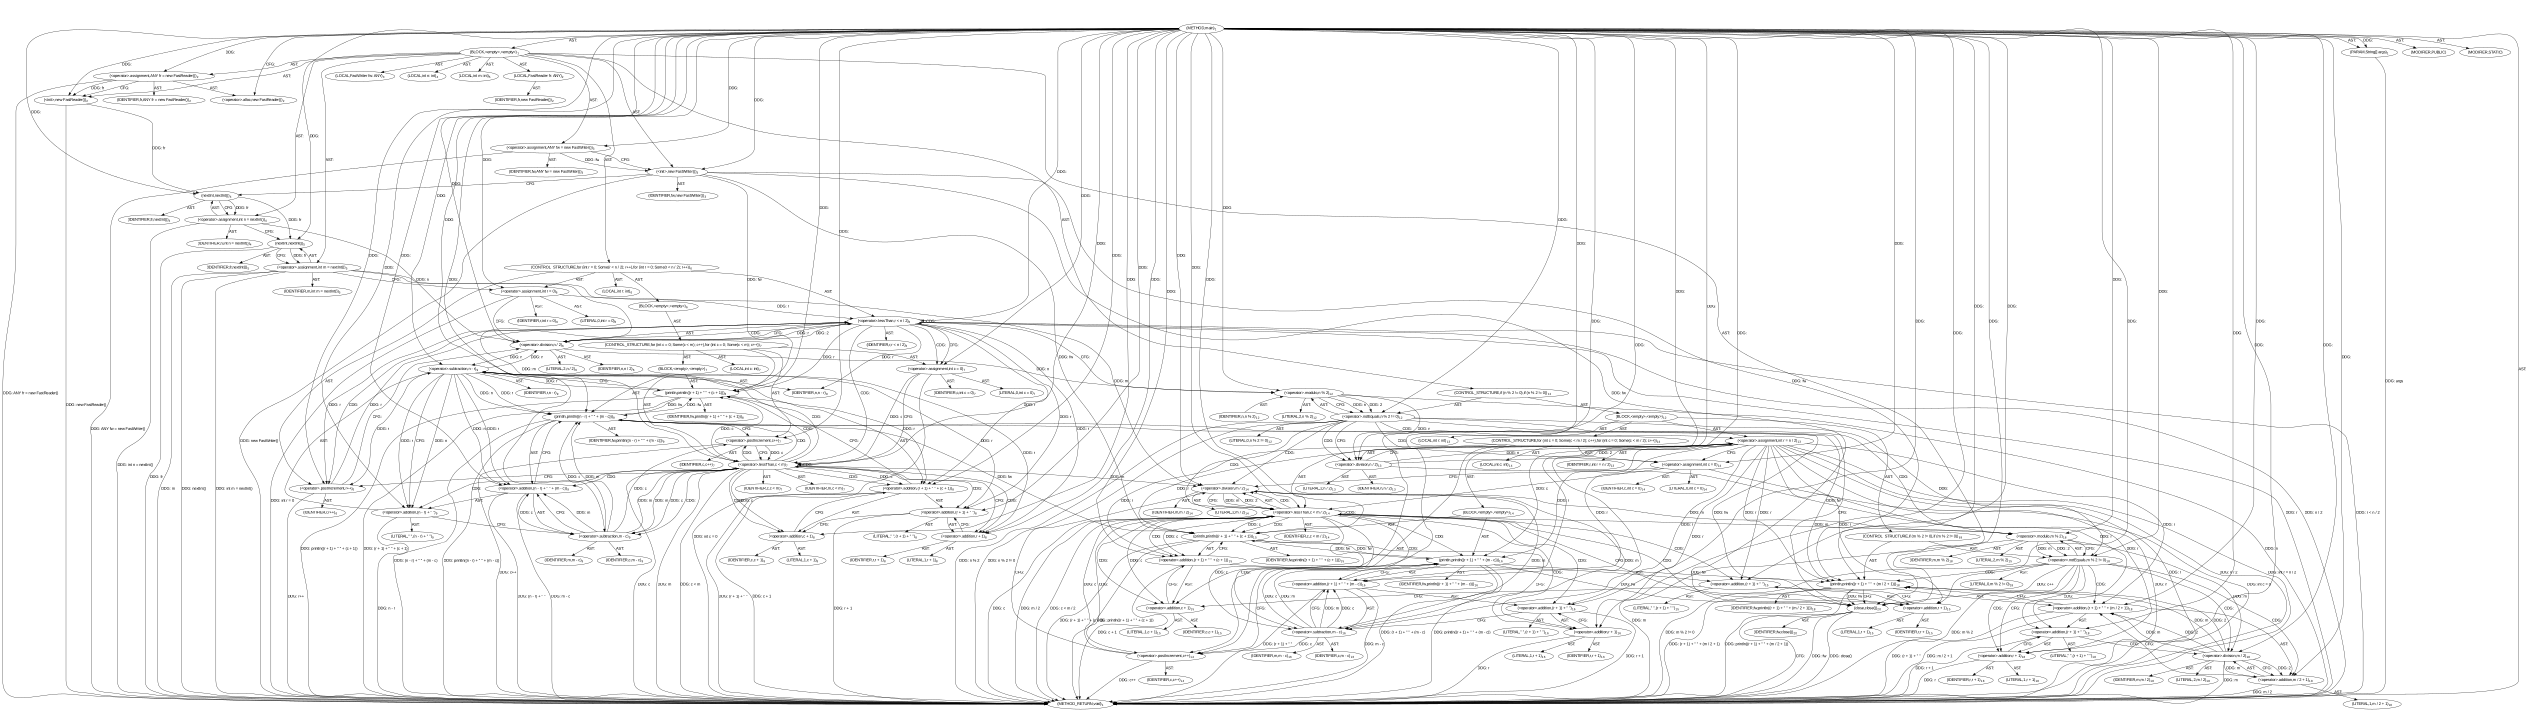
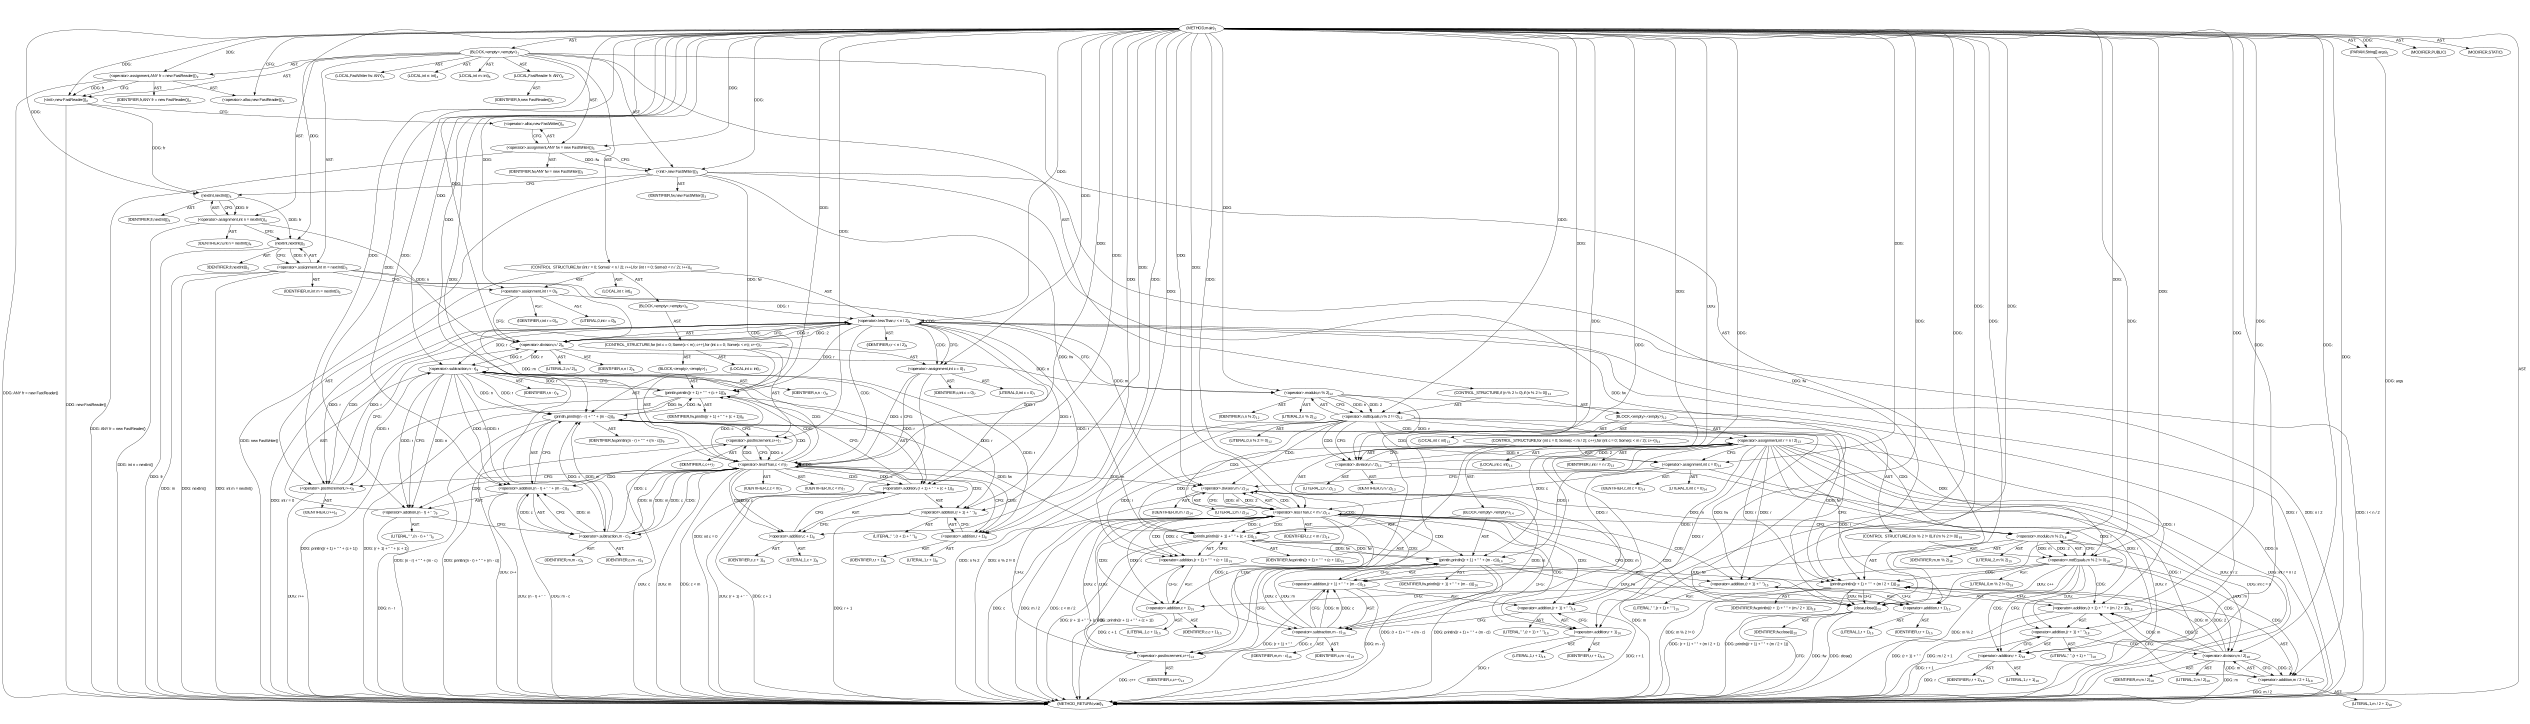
node "(<operator>.alloc,new FastWriter())": added
edge "(<operator>.lessThan,r < n / 2)" -> "(IDENTIFIER,n,n - r)": now "(<operator>.lessThan,r < n / 2)" -> "(<operator>.subtraction,n - r)"
edge "(IDENTIFIER,n,n % 2)" -> "(<operator>.modulo,n % 2)": reversed
edge "(<operator>.assignment,ANY fw = new FastWriter())" -> "(METHOD_RETURN,void)": label "DDG: ANY fw = new FastWriter()" -> "DDG: ANY fr = new FastReader()"
edge "(<operator>.lessThan,c < m / 2)" -> "(<operator>.modulo,m % 2)": label "DDG: m" -> "CFG: "
